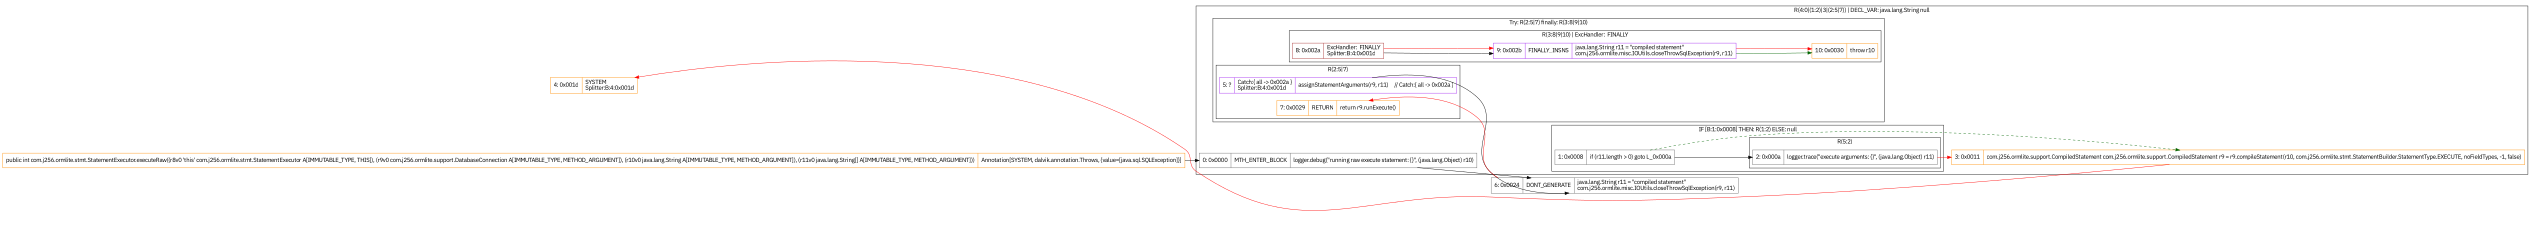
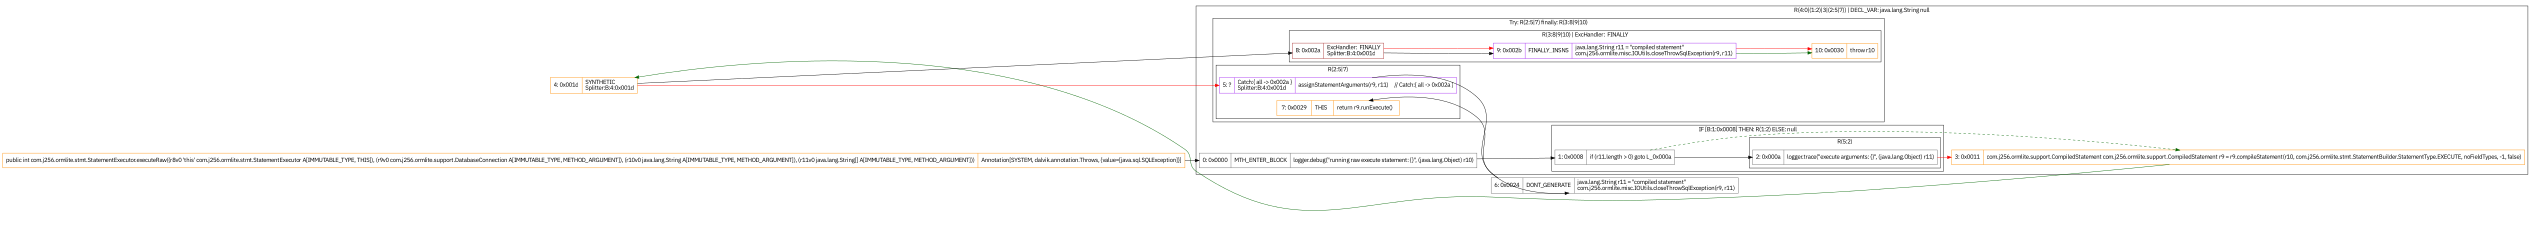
edge "4: 0x001d" -> "8: 0x002a": added
node "4: 0x001d": text "SYSTEM" -> "SYNTHETIC"
edge "4: 0x001d" -> "5: ?": added
node "7: 0x0029": text "RETURN" -> "THIS"
edge "6: 0x0024" -> "7: 0x0029": color red -> black
edge "0: 0x0000" -> "6: 0x0024": now "0: 0x0000" -> "1: 0x0008"
edge "3: 0x0011" -> "4: 0x001d": color red -> darkgreen
